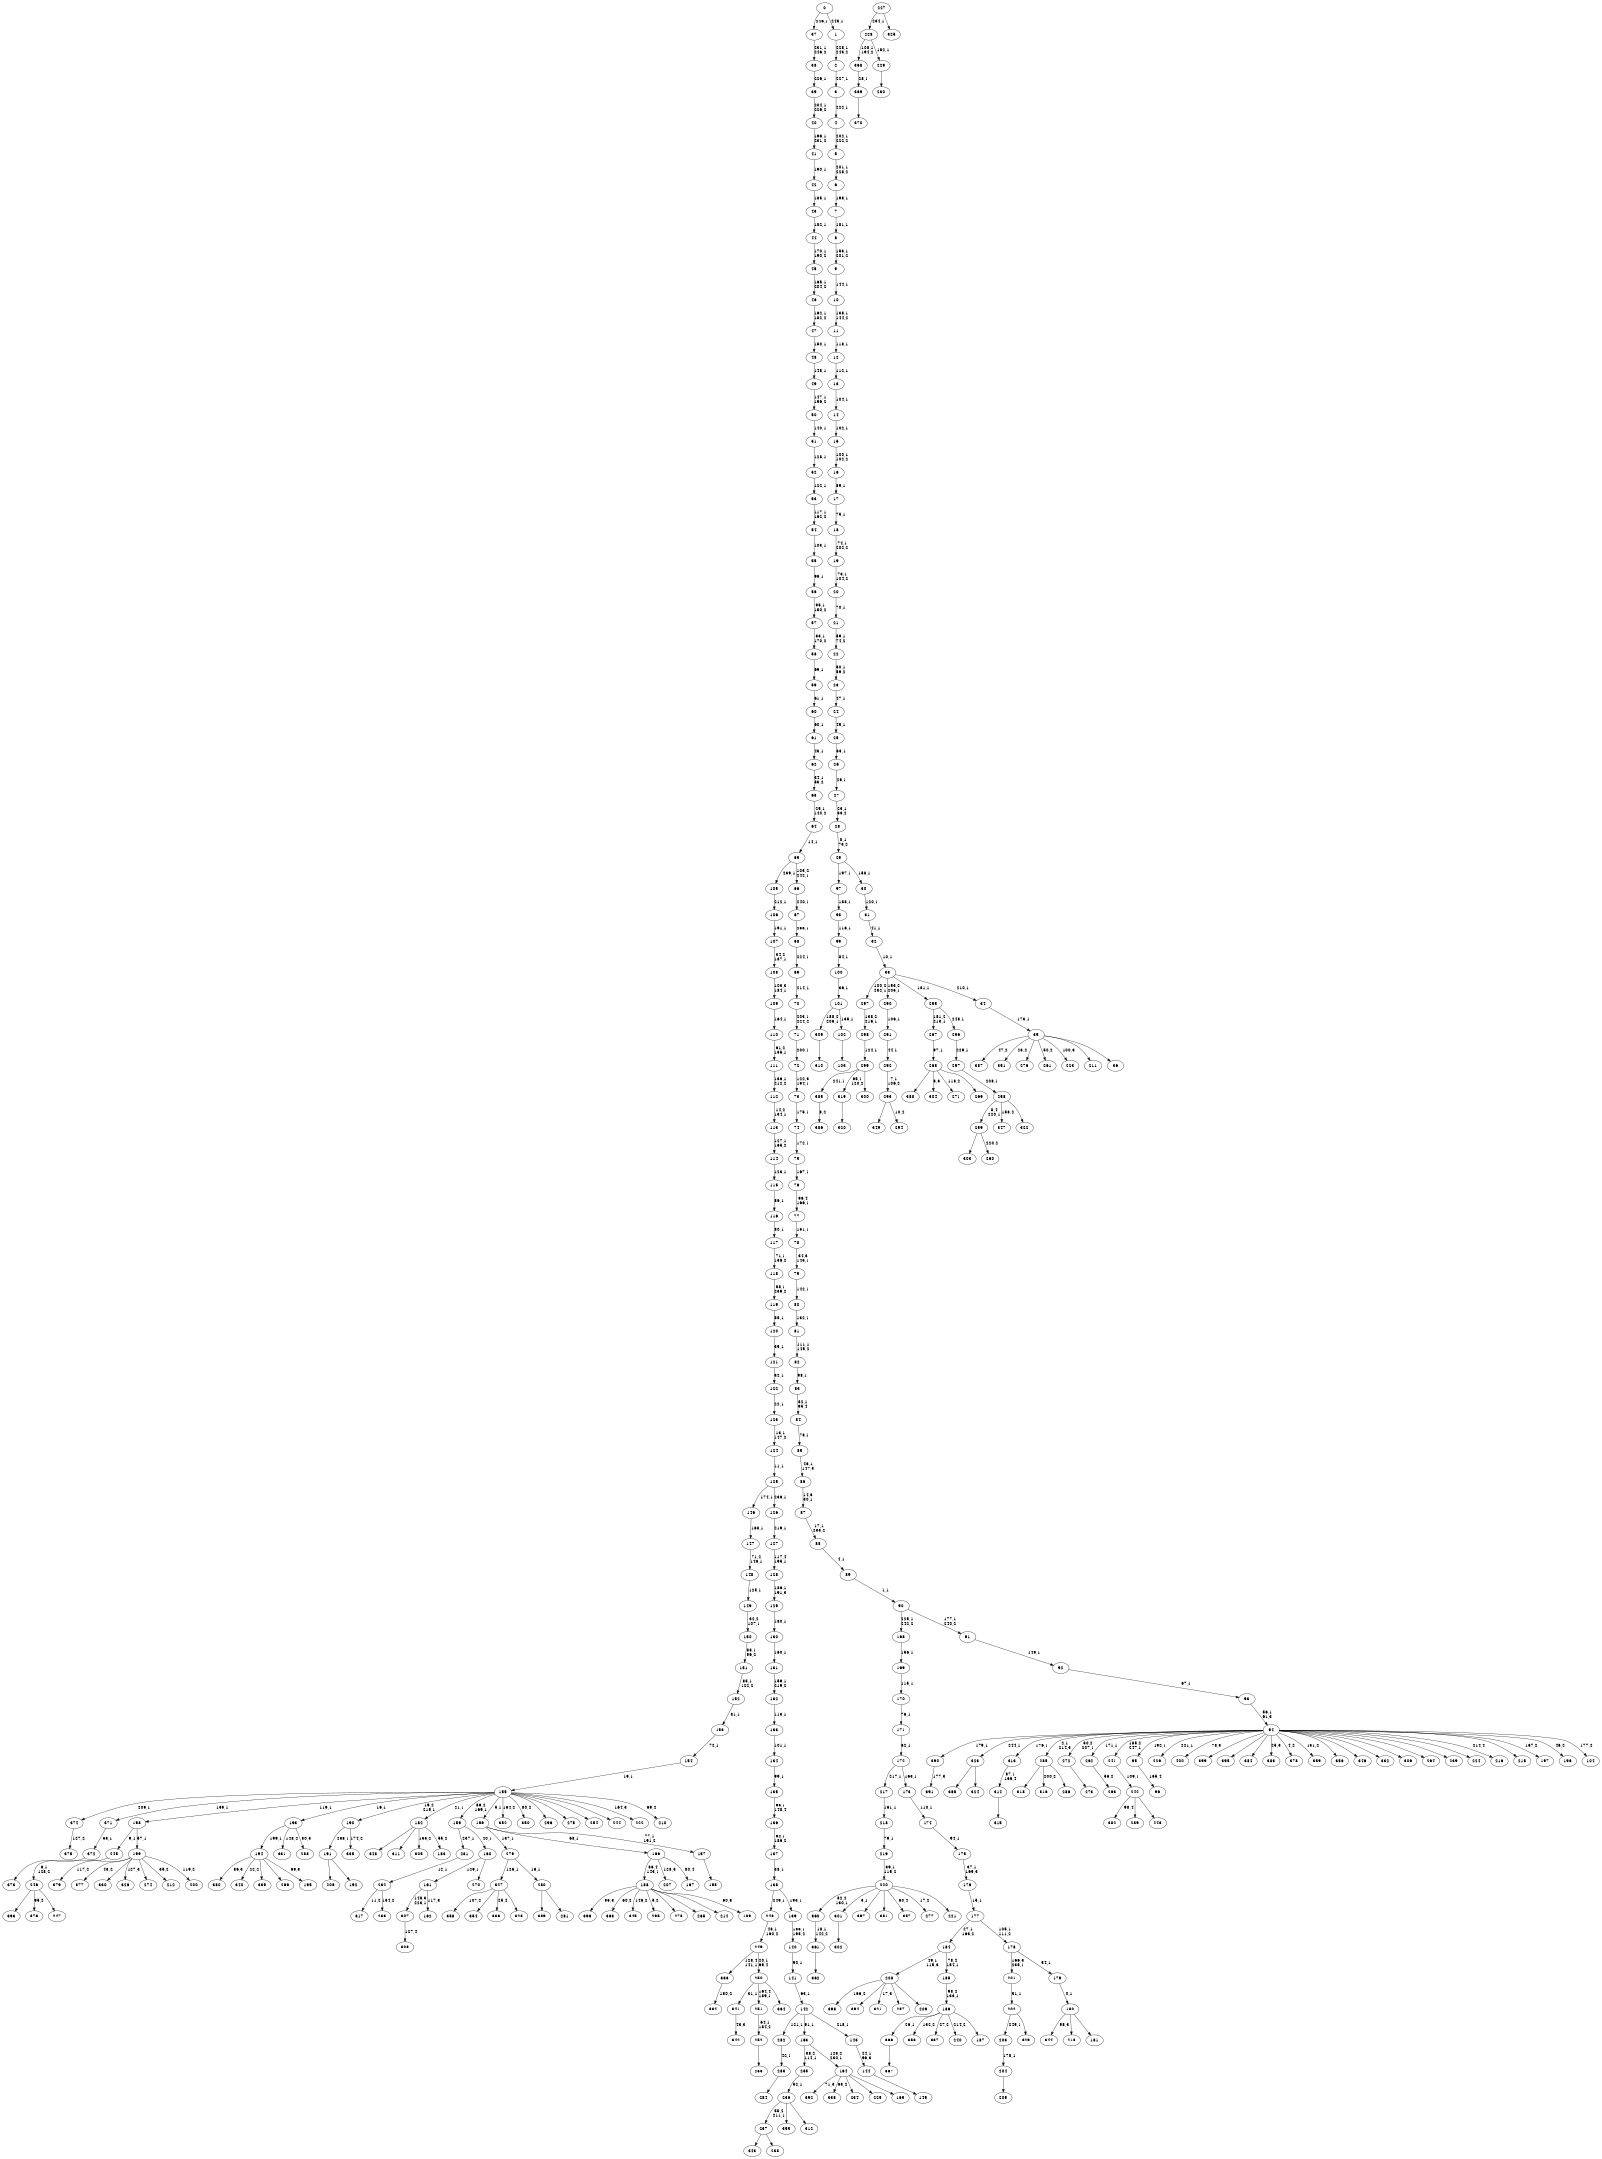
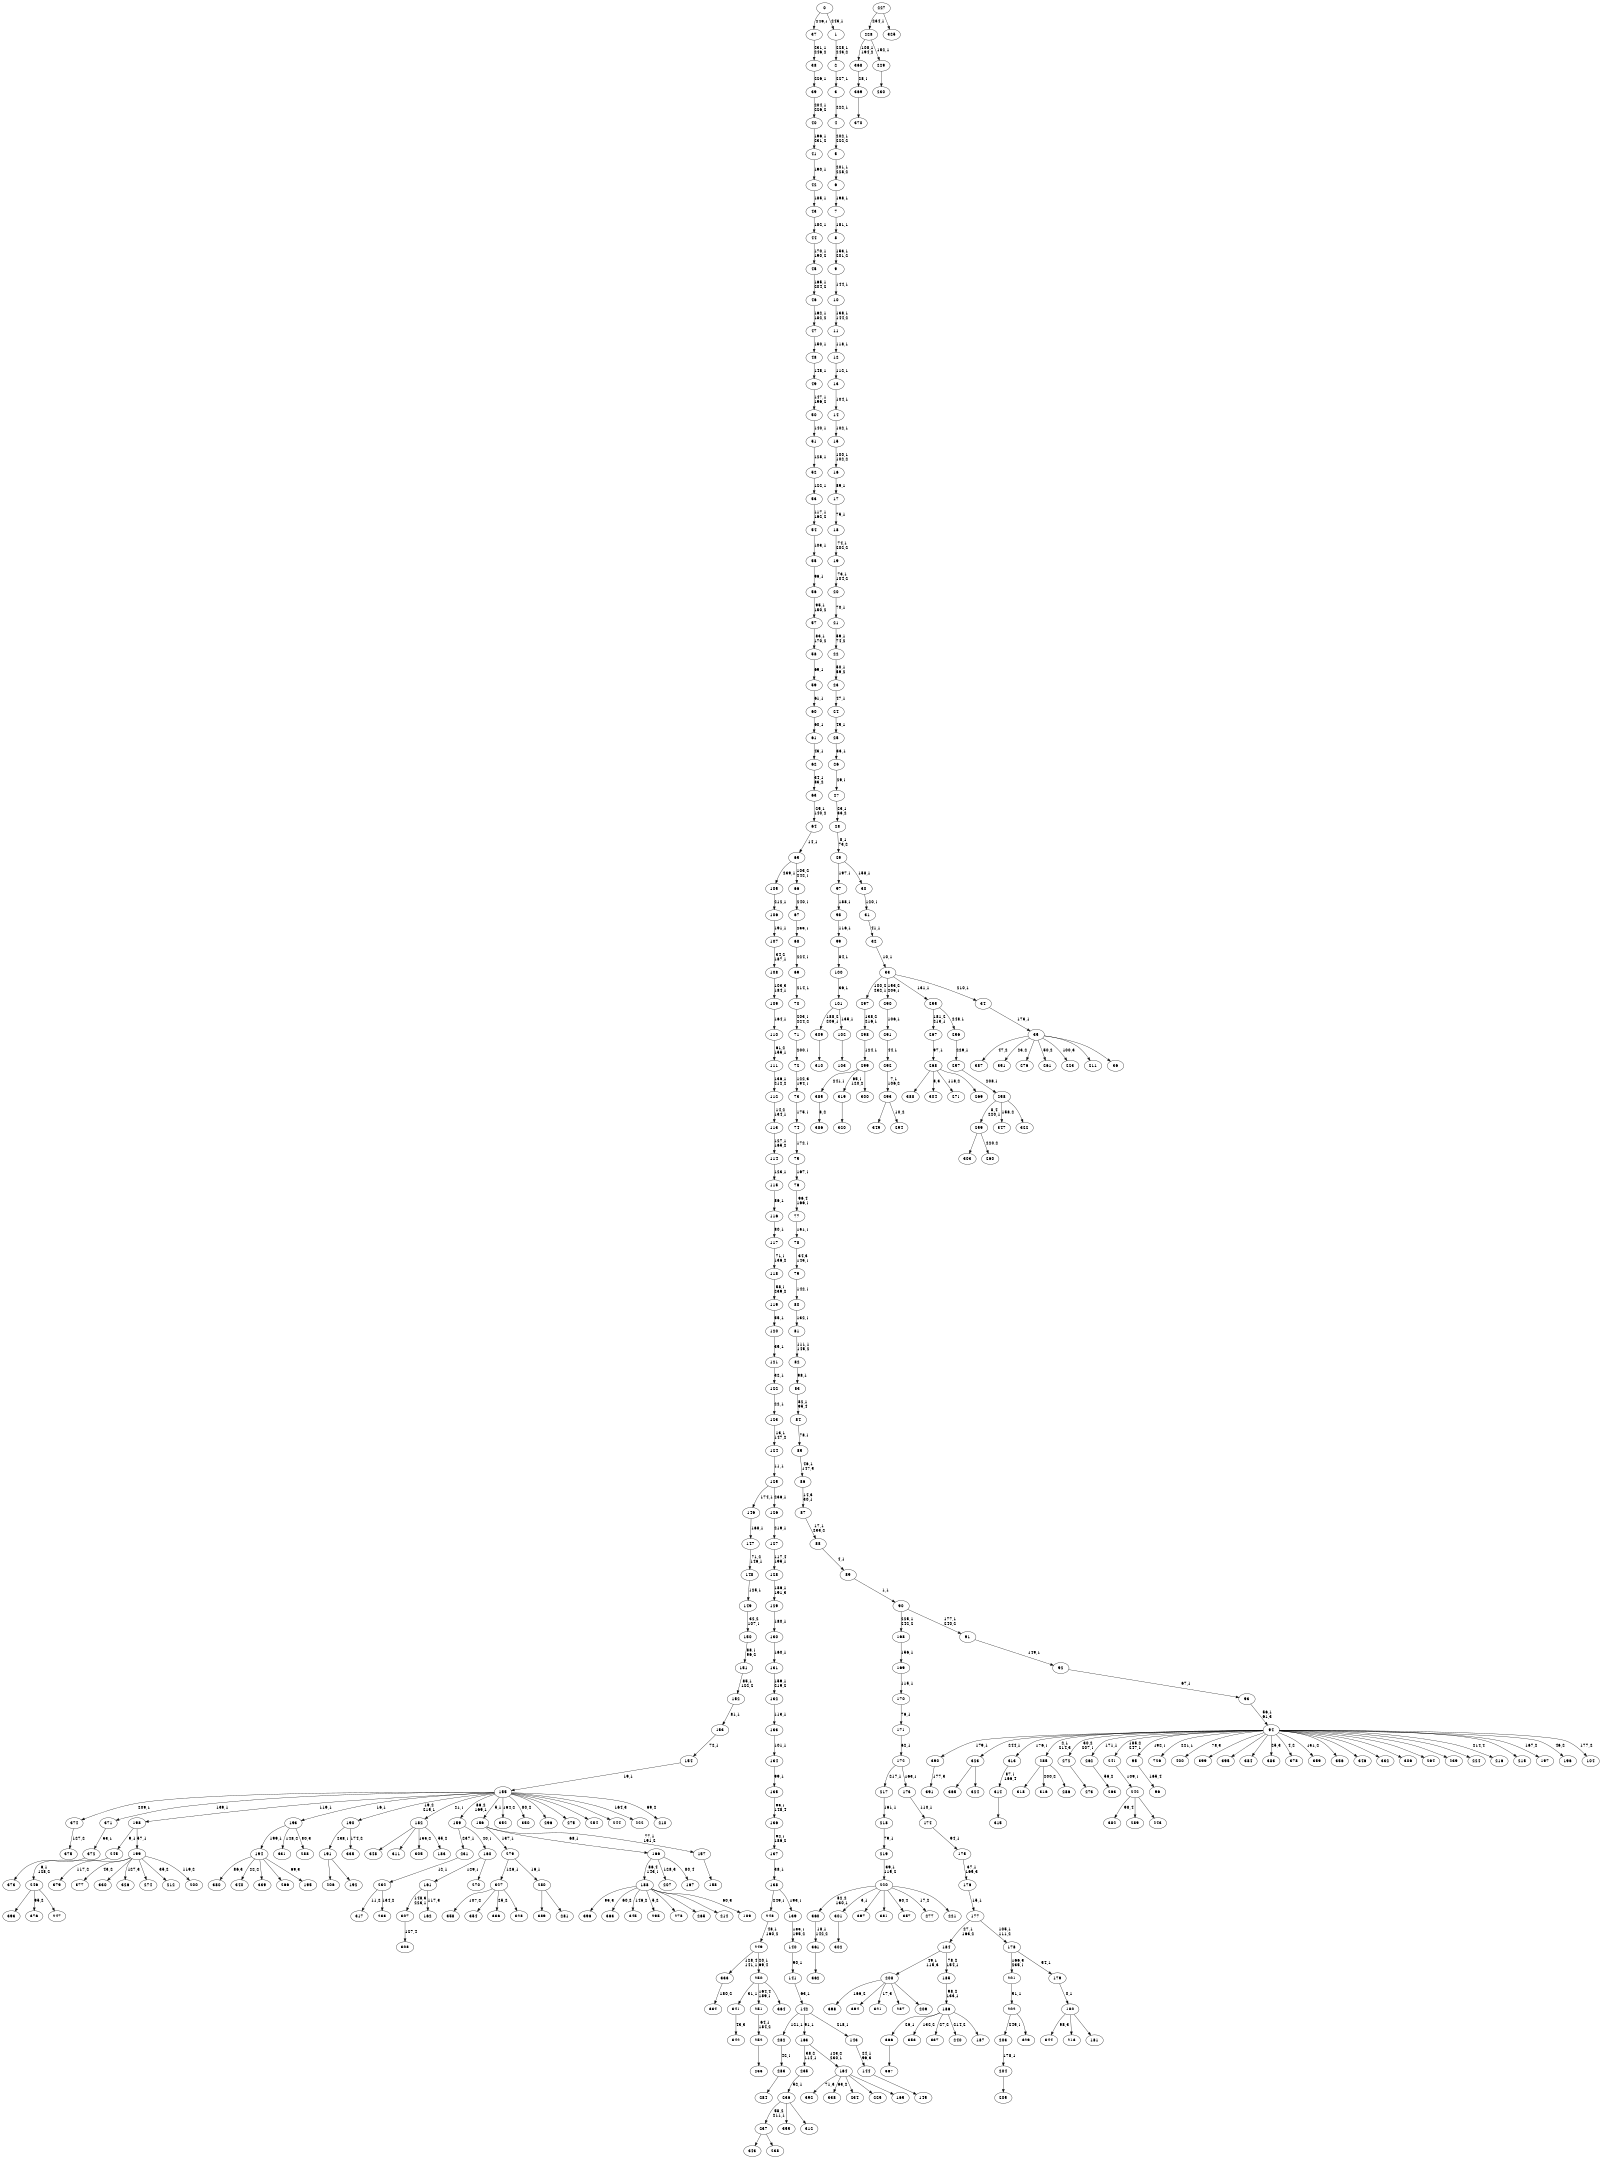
node "226": label "226" -> "726"
